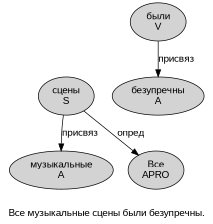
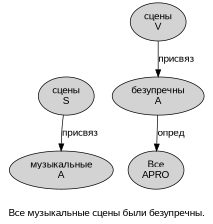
node "были V": label "были V" -> "сцены V"
edge "сцены S" -> "Все APRO": now "безупречны A" -> "Все APRO"
